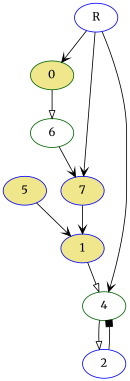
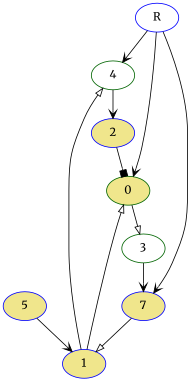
node "6": label "6" -> "3"
edge "7" -> "1": arrowhead vee -> onormal
edge "1" -> "0": added
edge "4" -> "2": arrowhead onormal -> vee
edge "2" -> "4": now "2" -> "0"
node "2": fillcolor white -> khaki
